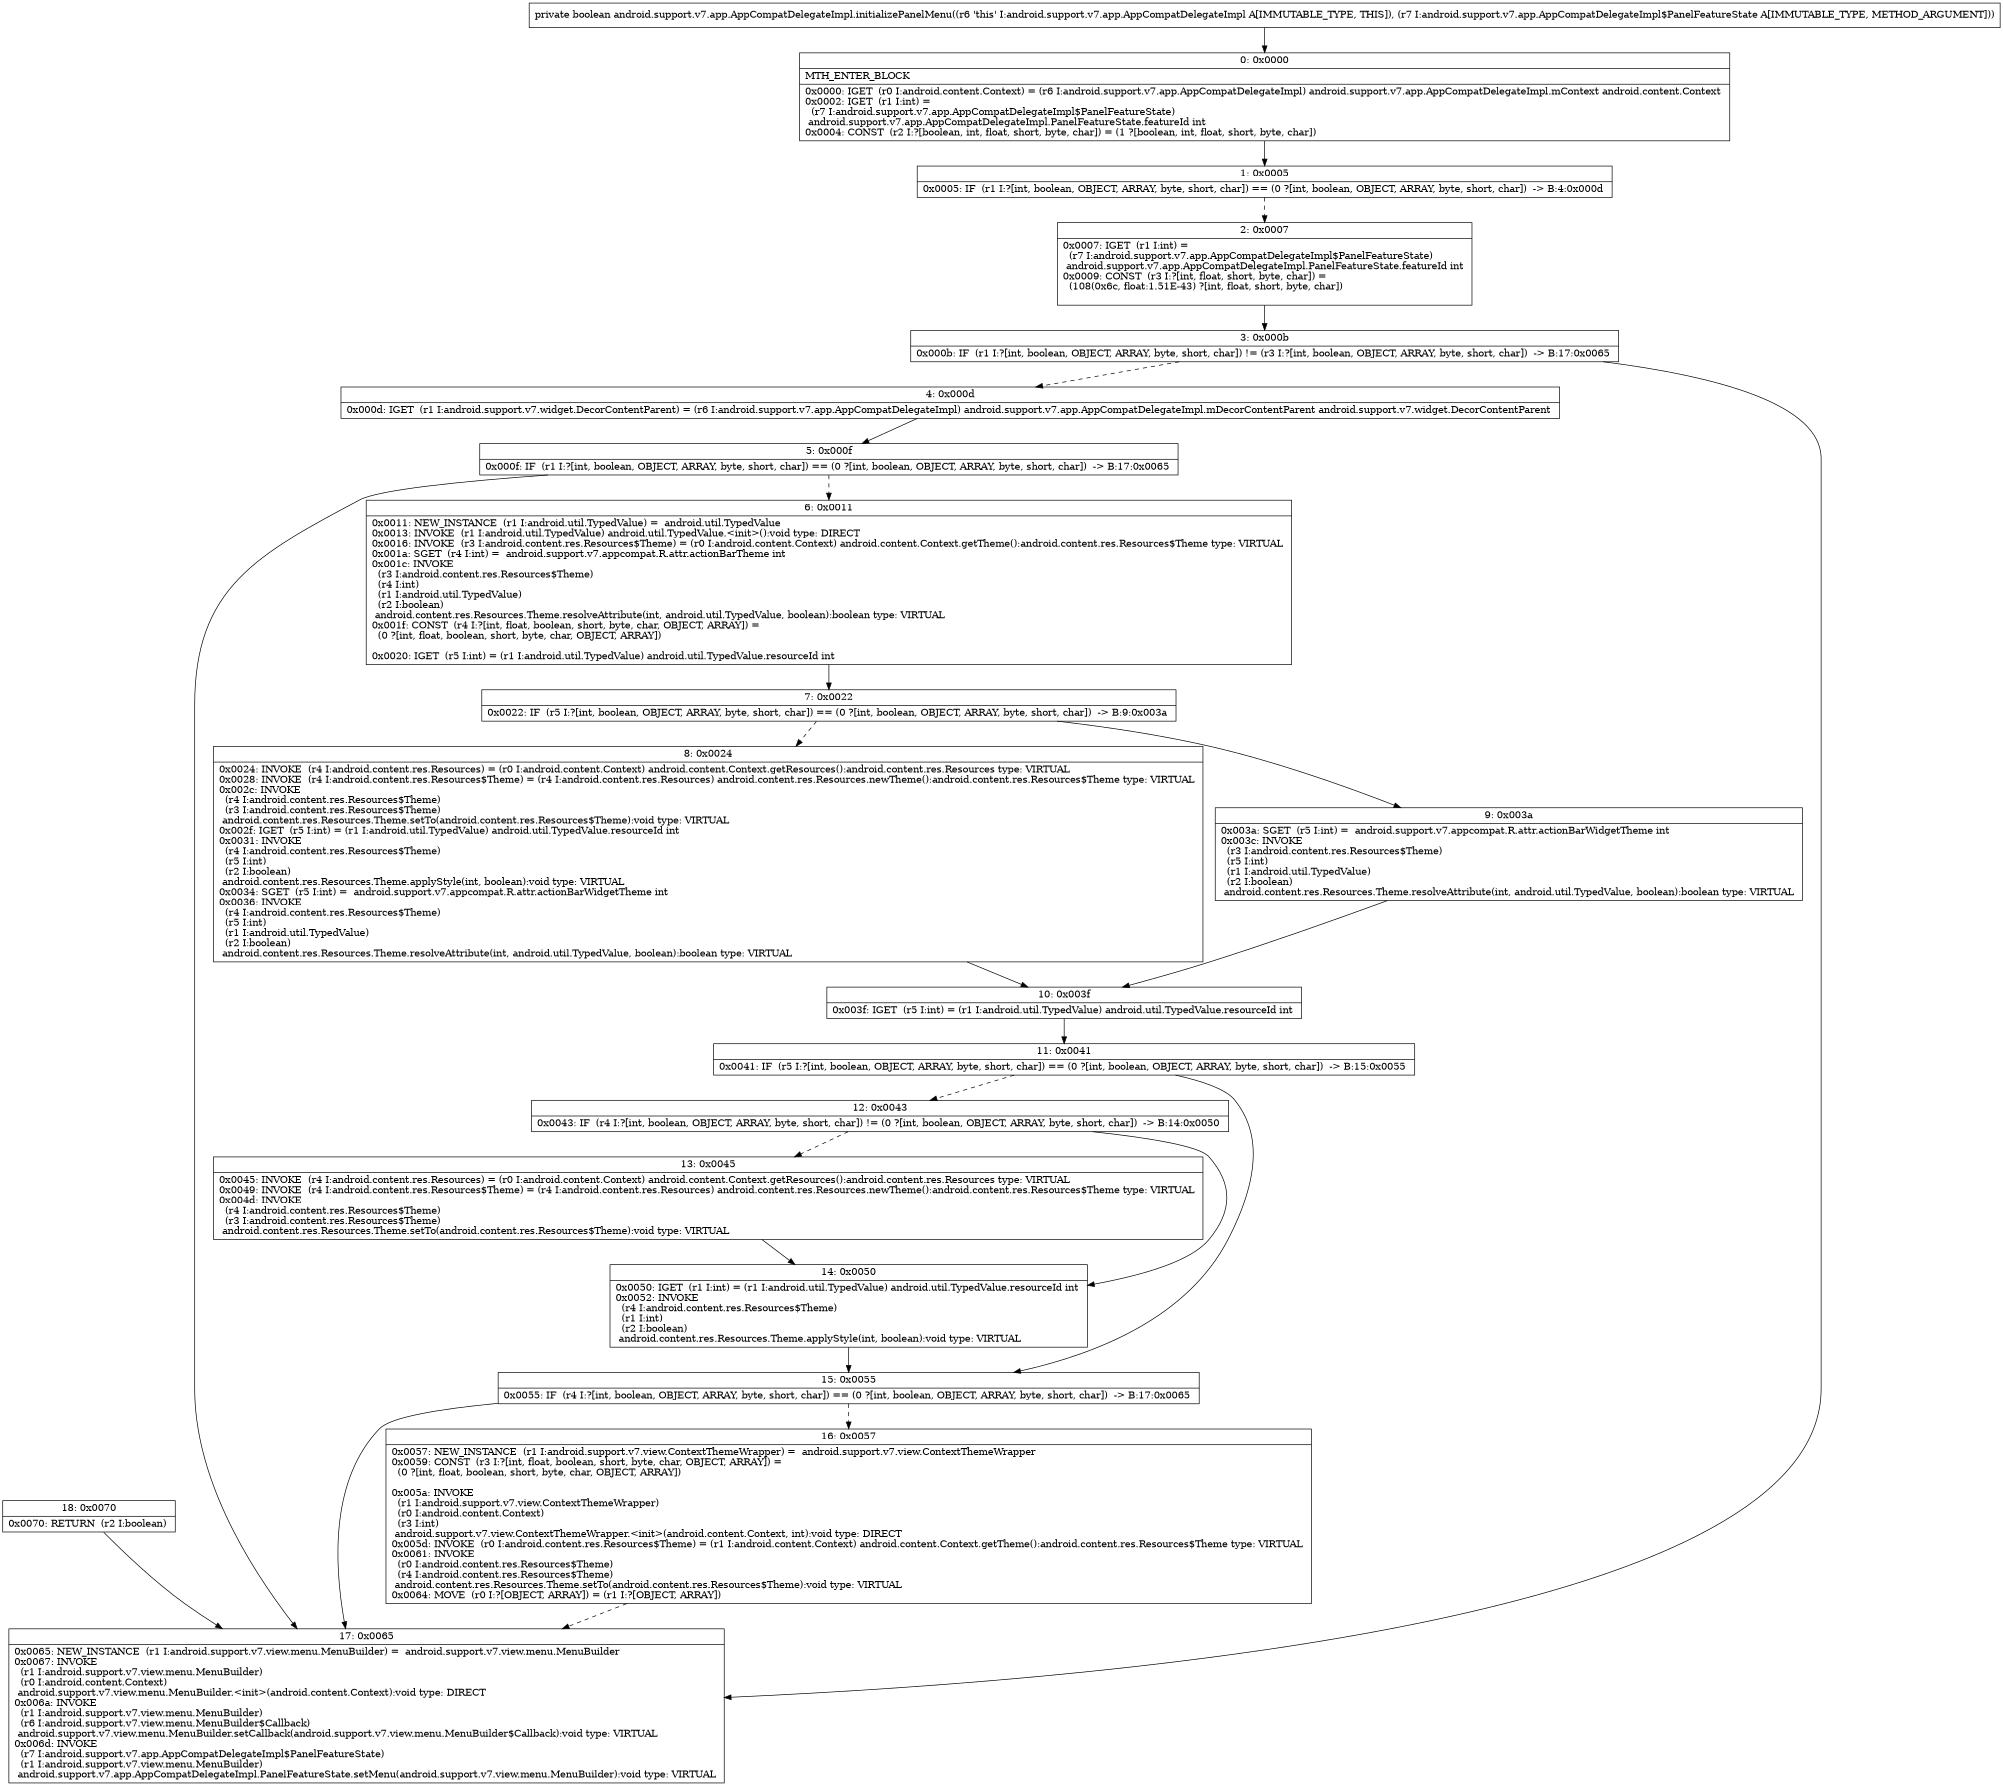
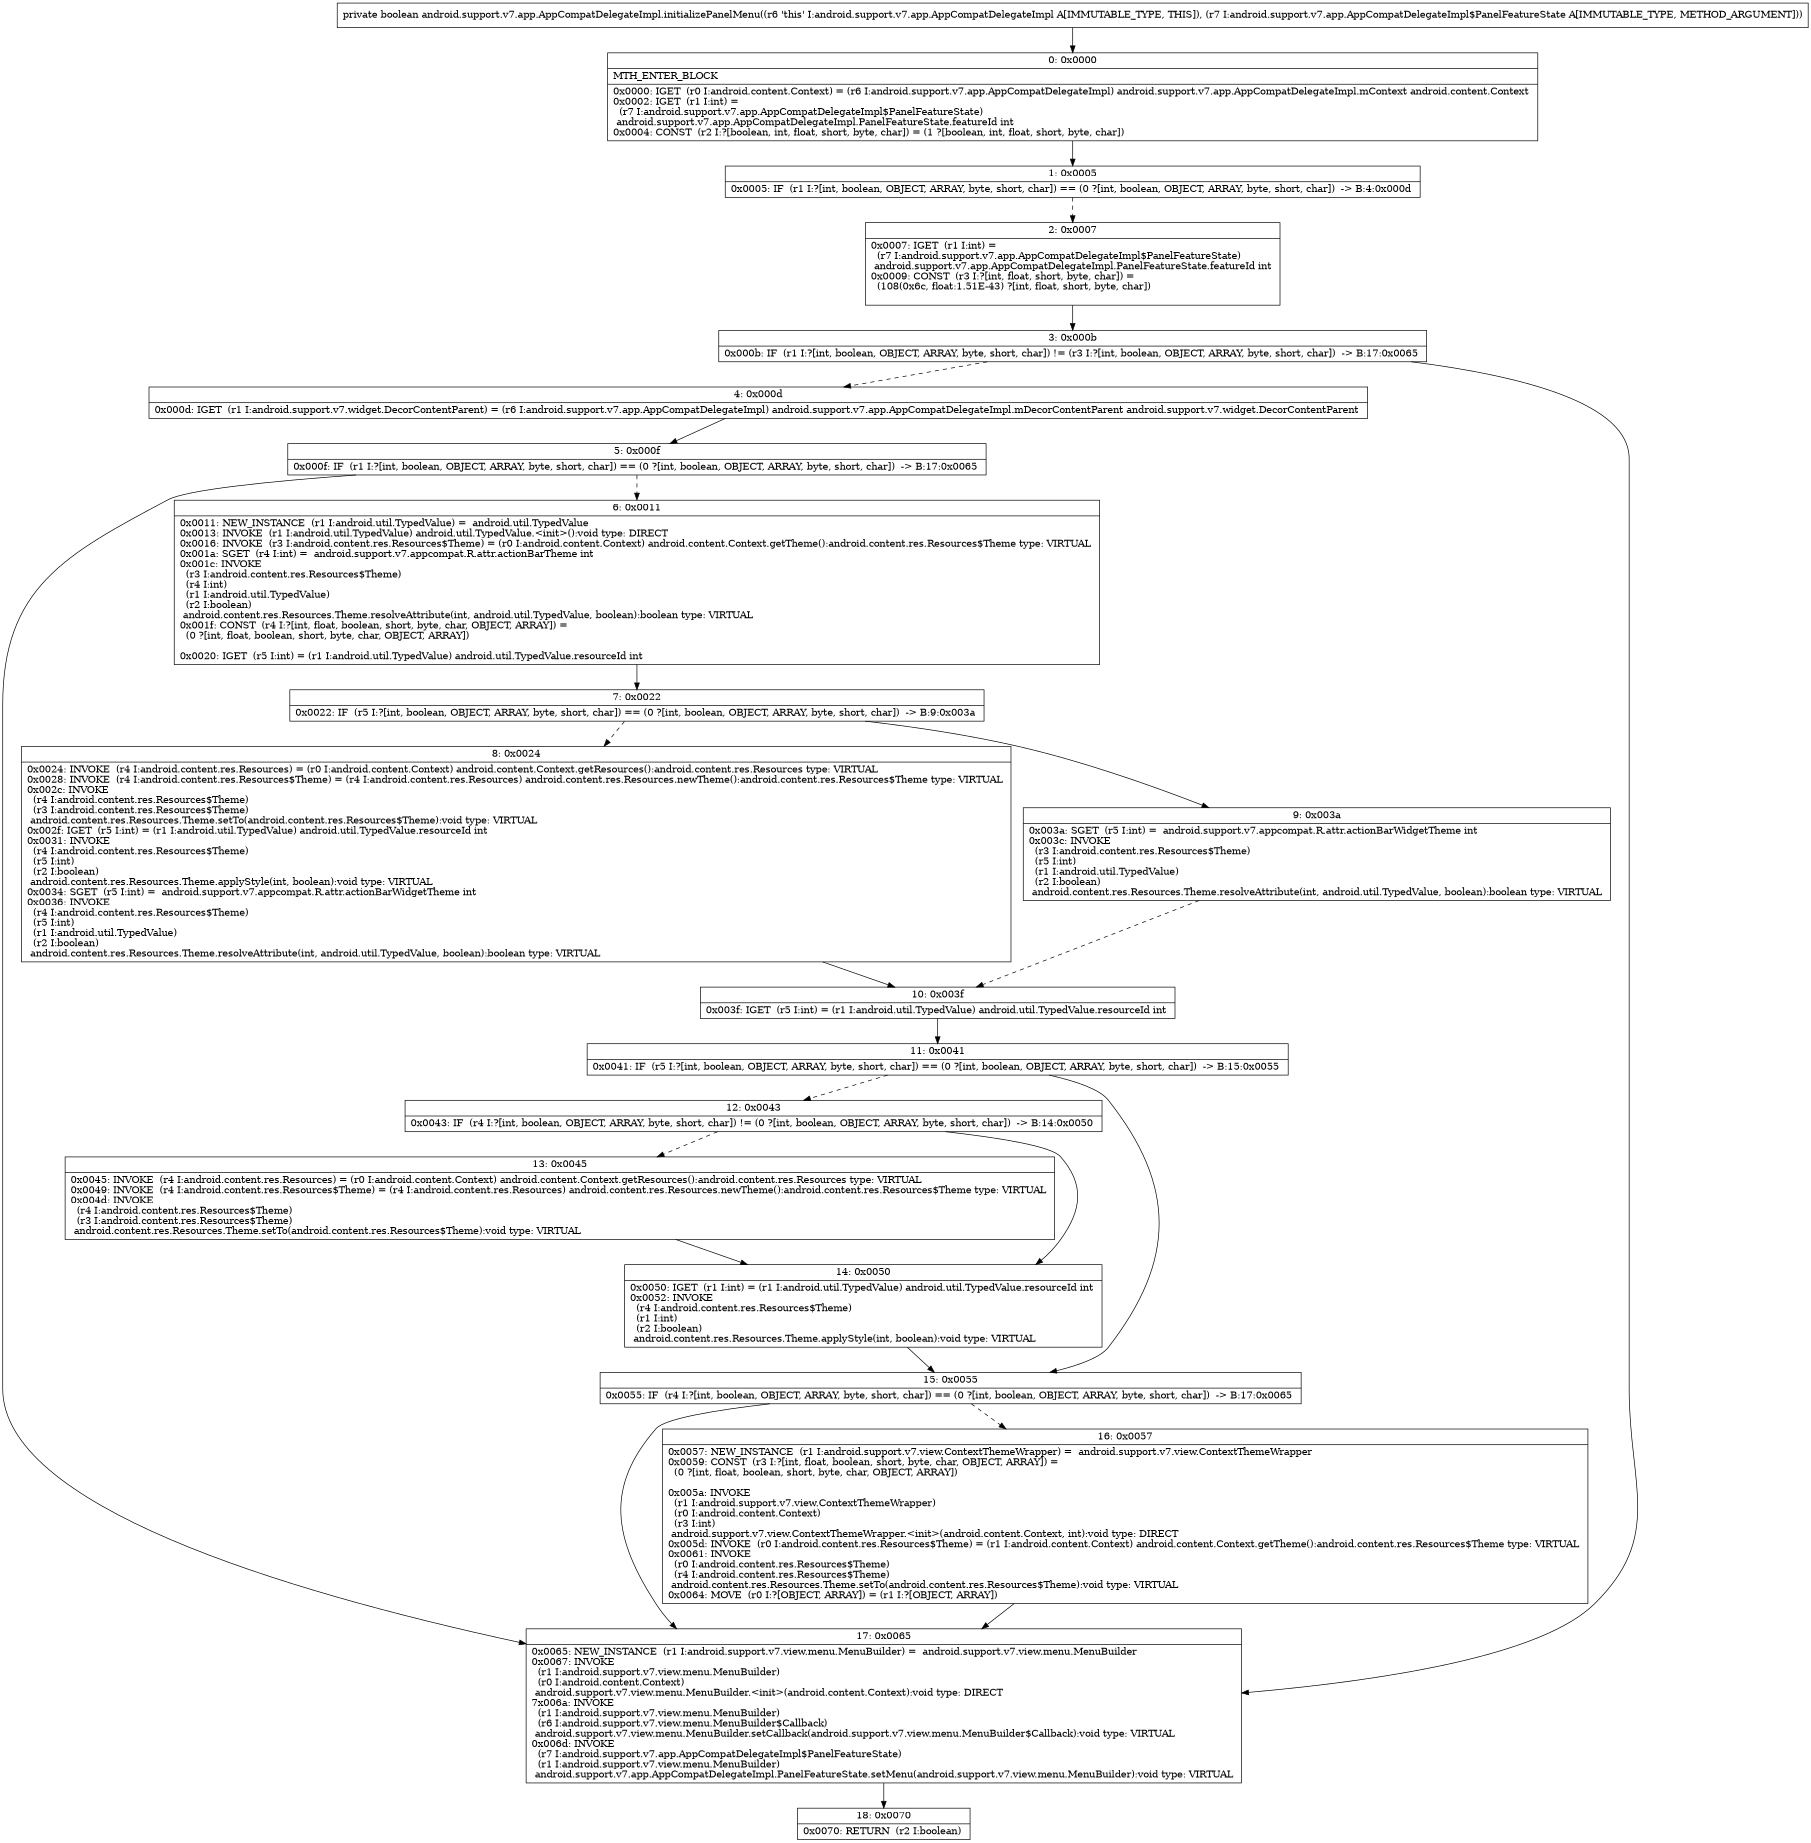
edge "9: 0x003a" -> "10: 0x003f": style solid -> dashed
edge "18: 0x0070" -> "17: 0x0065": reversed
edge "16: 0x0057" -> "17: 0x0065": style dashed -> solid
node "17: 0x0065": text "0x006a: INVOKE" -> "7x006a: INVOKE"
